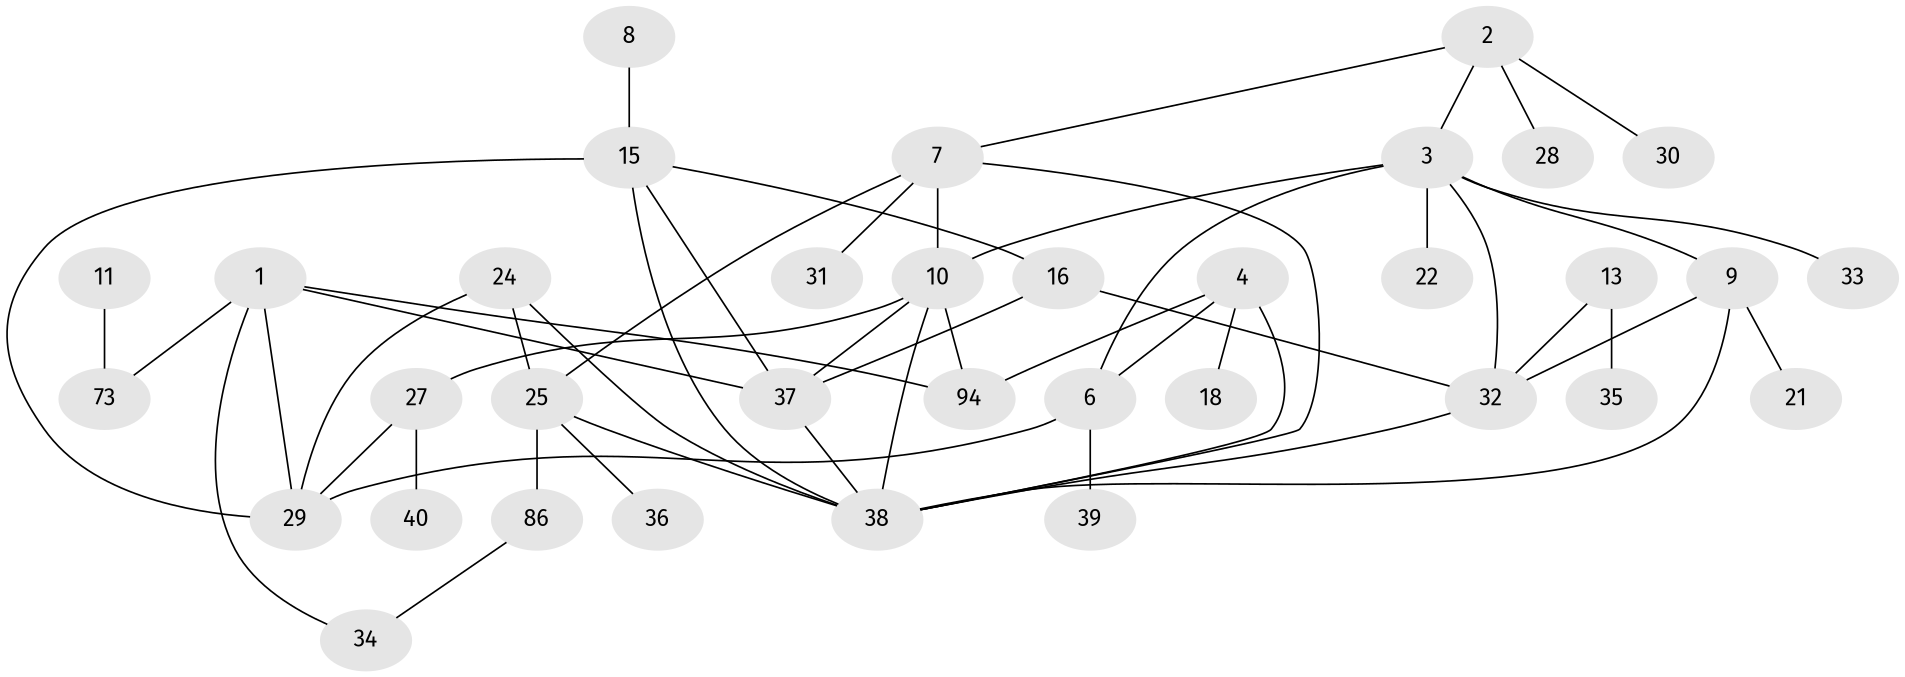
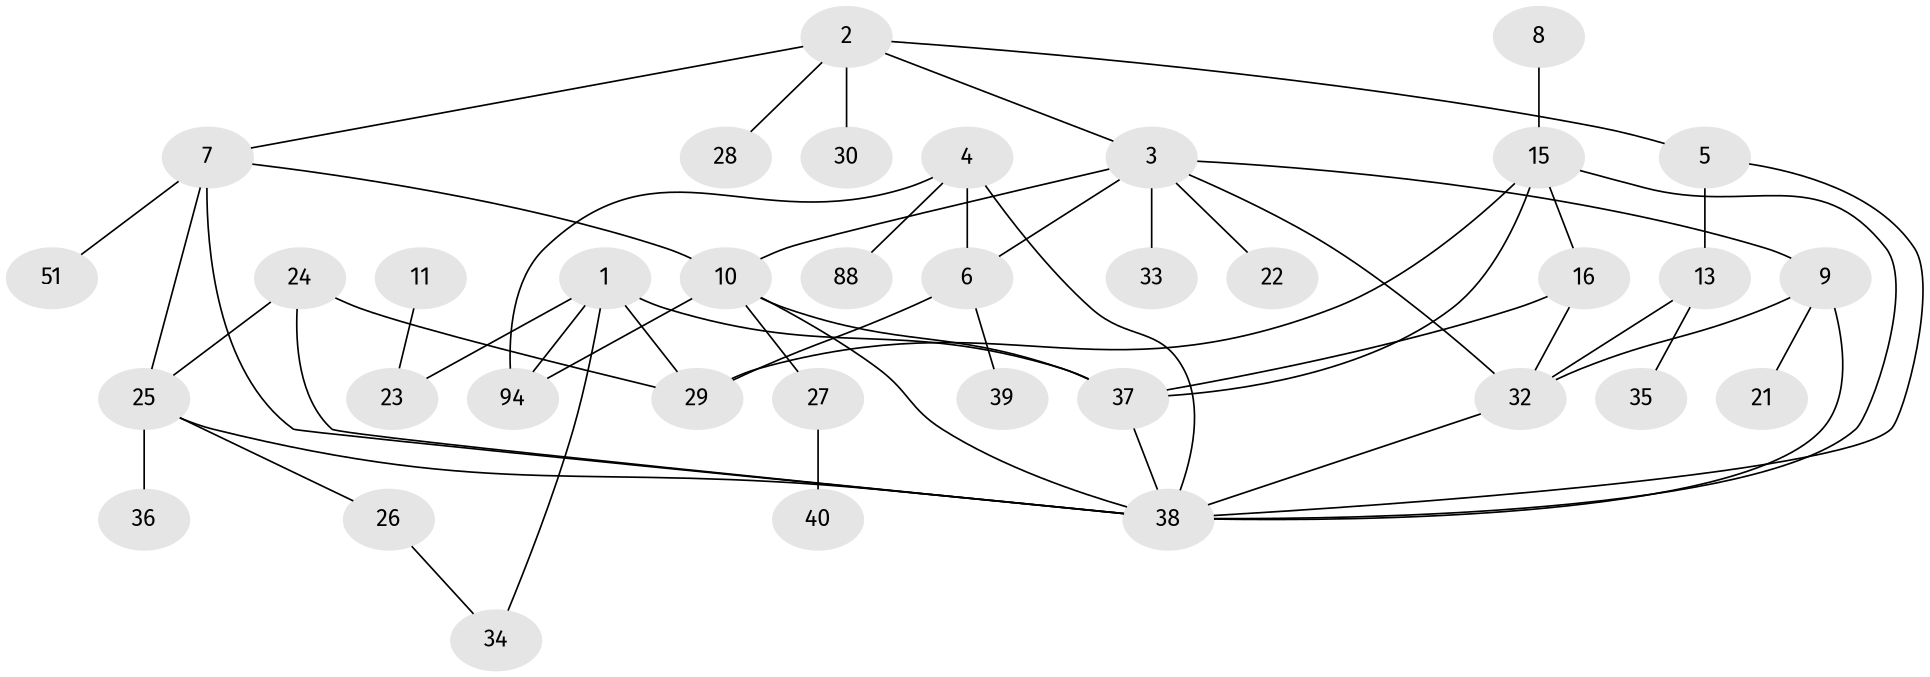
node "5": added
node "31": label "31" -> "51"
node "73": label "73" -> "23"
node "18": label "18" -> "88"
edge "27" -- "29": removed
node "86": label "86" -> "26"
